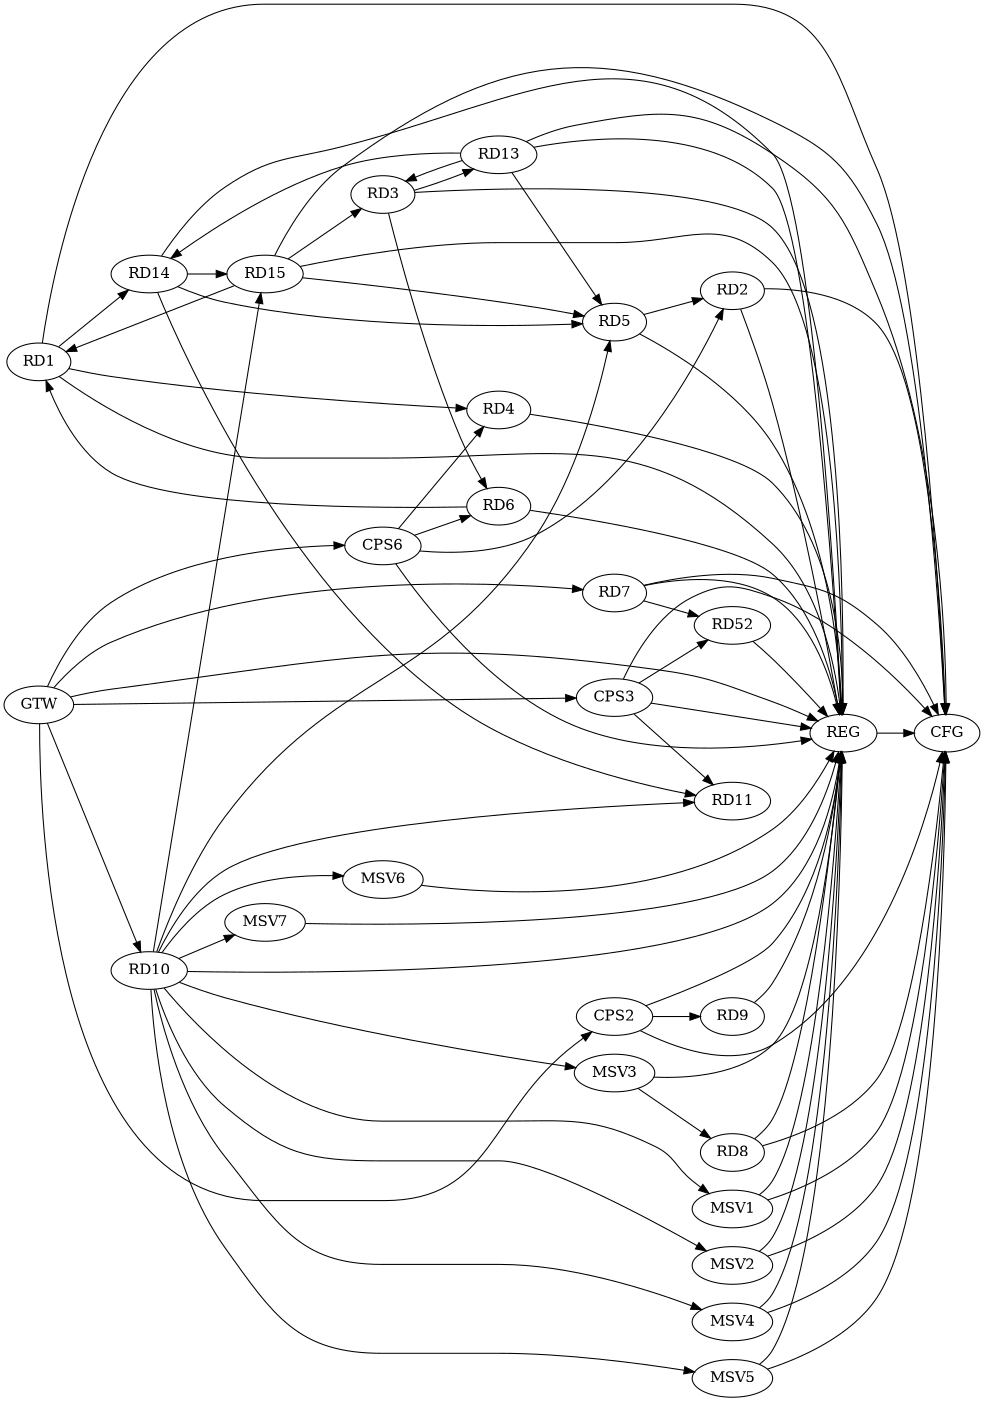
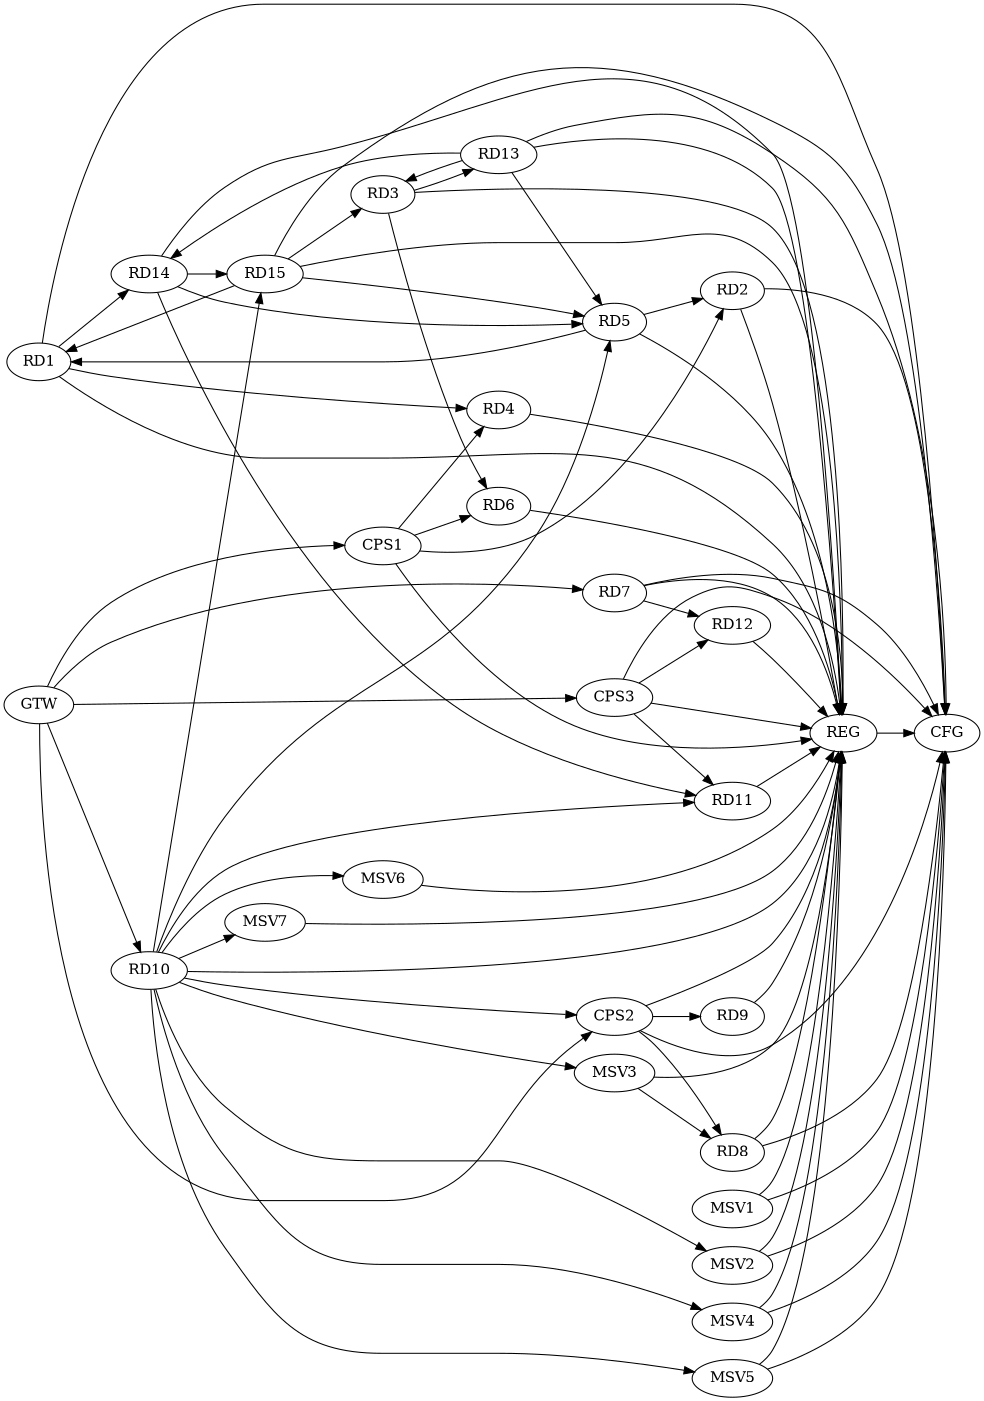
edge "RD6" -> "RD1": now "RD5" -> "RD1"
node "CPS6": label "CPS6" -> "CPS1"
node "RD52": label "RD52" -> "RD12"
edge "GTW" -> "REG": now "RD11" -> "REG"
edge "CPS2" -> "RD8": added
edge "RD10" -> "MSV1": now "RD10" -> "CPS2"
